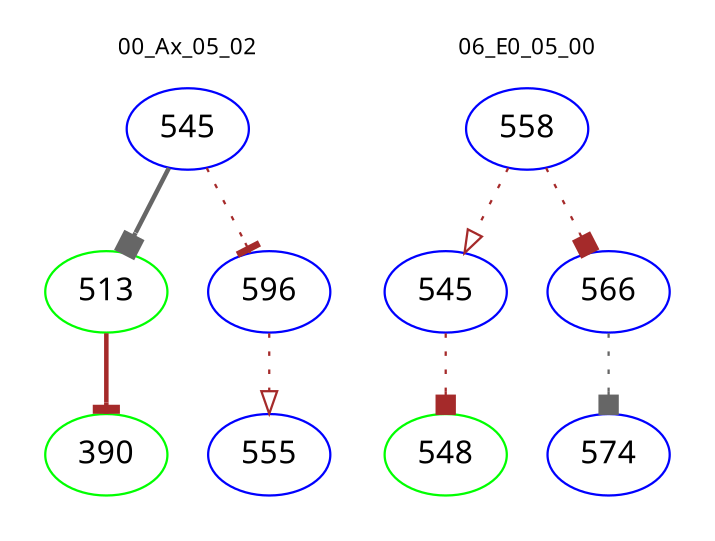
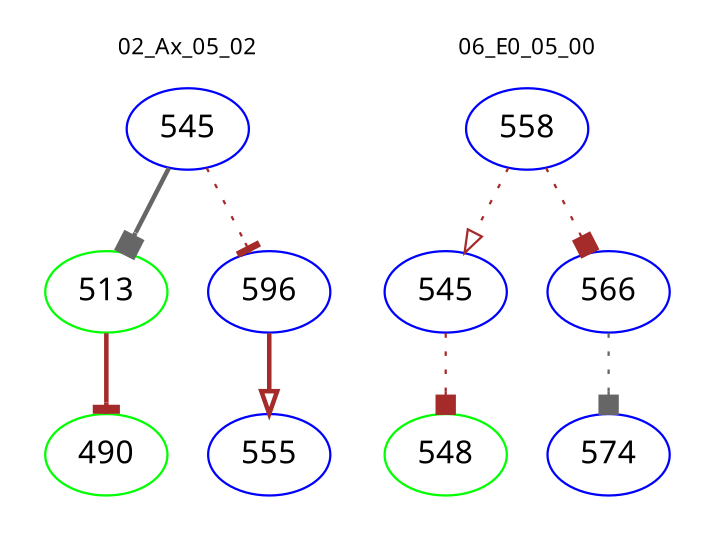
cluster "00_Ax_05_02": label "00_Ax_05_02" -> "02_Ax_05_02"
edge "596" -> "555": style dotted -> bold
node "390": label "390" -> "490"
